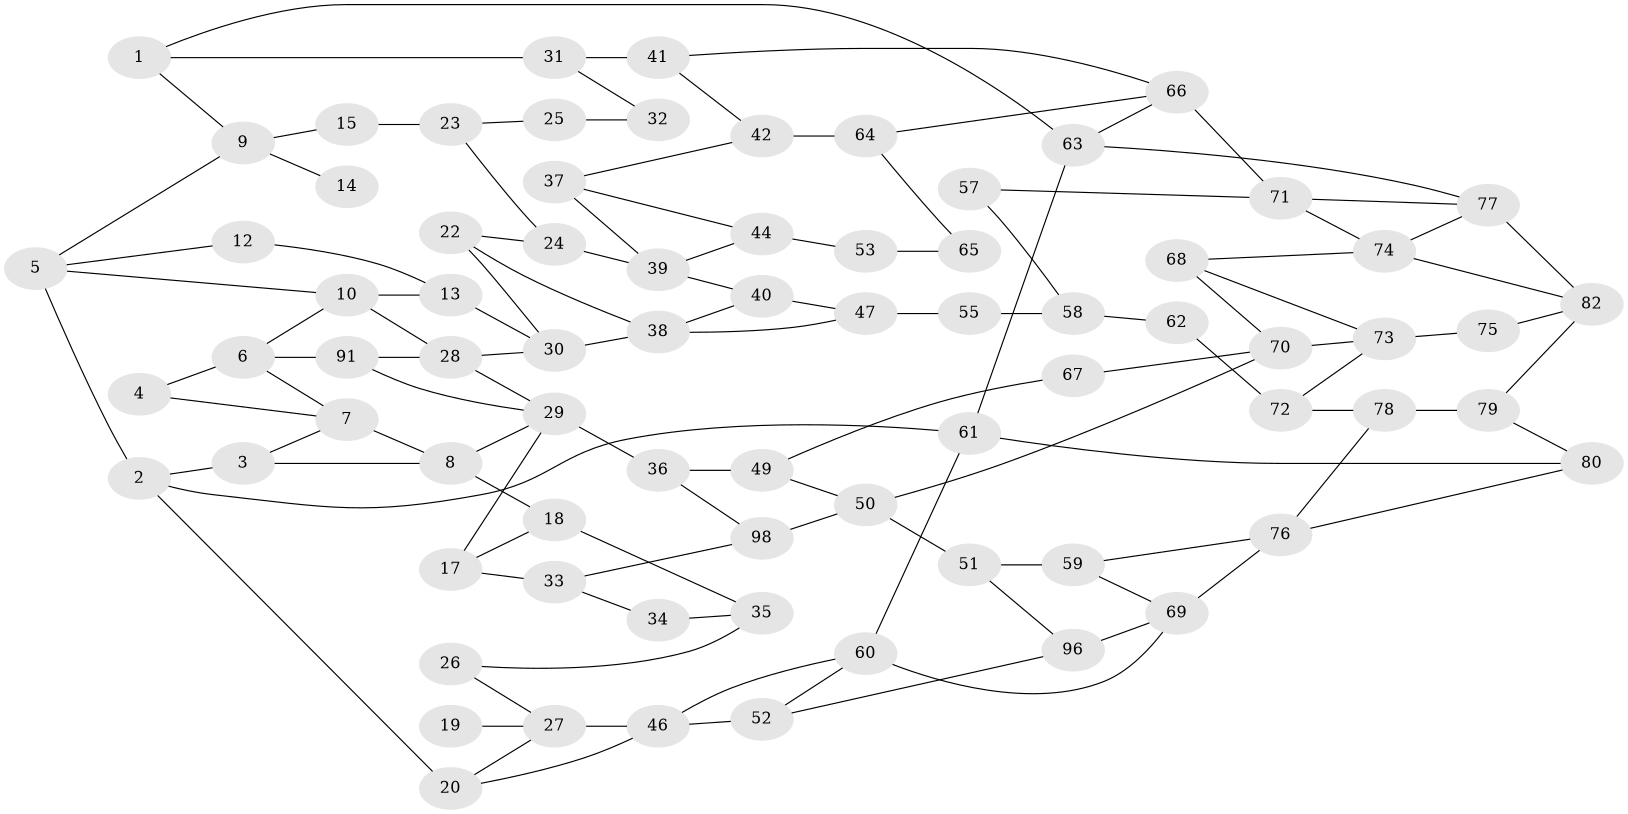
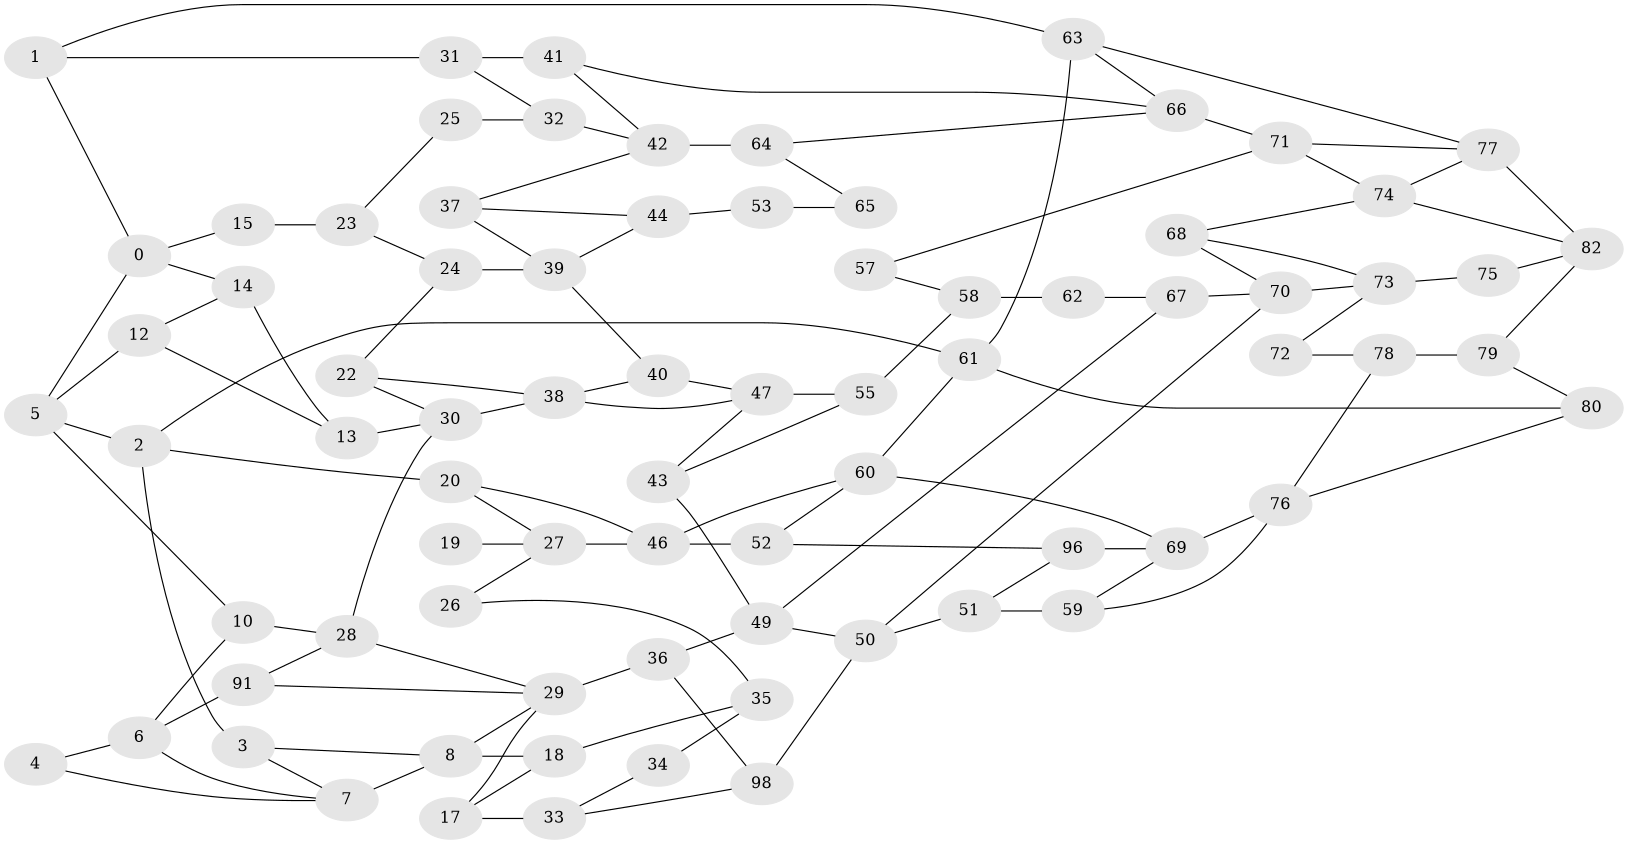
edge "32" -- "42": added
node "9": label "9" -> "0"
edge "10" -- "13": now "14" -- "13"
edge "14" -- "12": added
edge "62" -- "72": now "62" -- "67"
node "43": added
